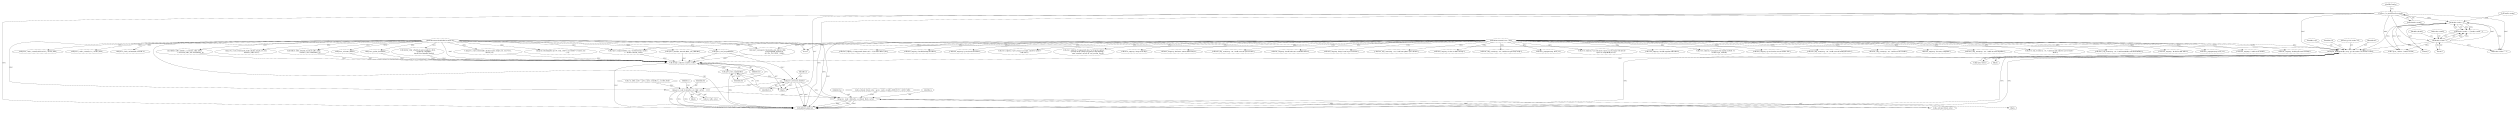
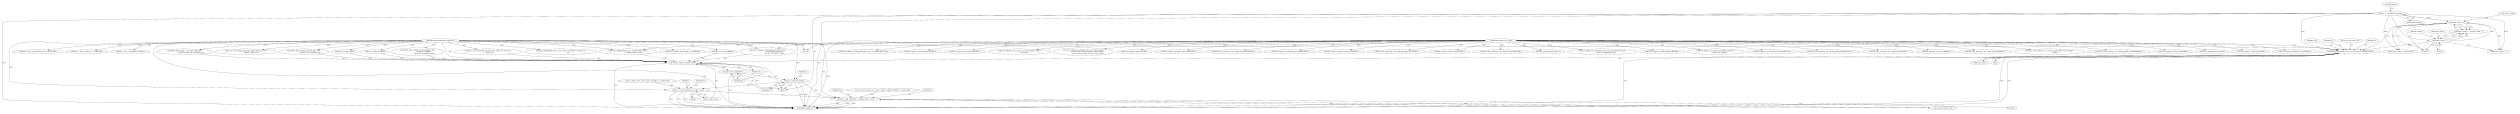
edge "(Call,header.version < 2)" -> "(Call,s->qcow_version = header.version)": now "(Call,header.version < 2)" -> "(Literal,3)"
edge "(Call,qcow2_check(bs, &result, BDRV_FIX_ERRORS))" -> "(Call,cleanup_unknown_header_ext(bs))": now "(Call,s->l2_table_cache)" -> "(Call,cleanup_unknown_header_ext(bs))"
edge "(Call,qcow2_read_snapshots(bs))" -> "(Call,qcow2_refcount_close(bs))": now "(MethodParameterIn,BlockDriverState *bs)" -> "(Call,qcow2_refcount_close(bs))"
